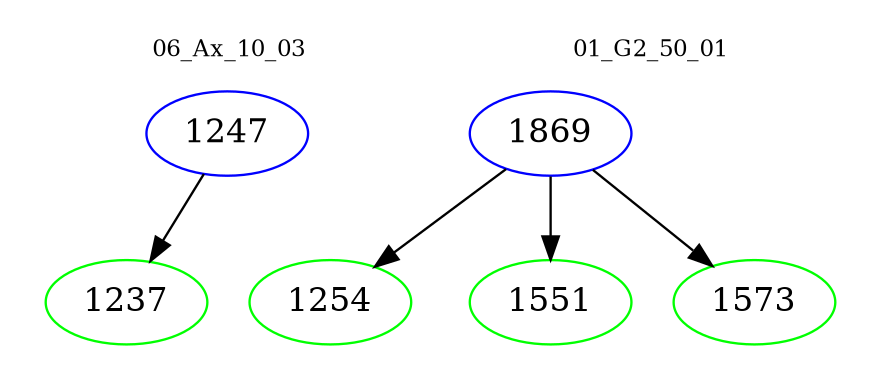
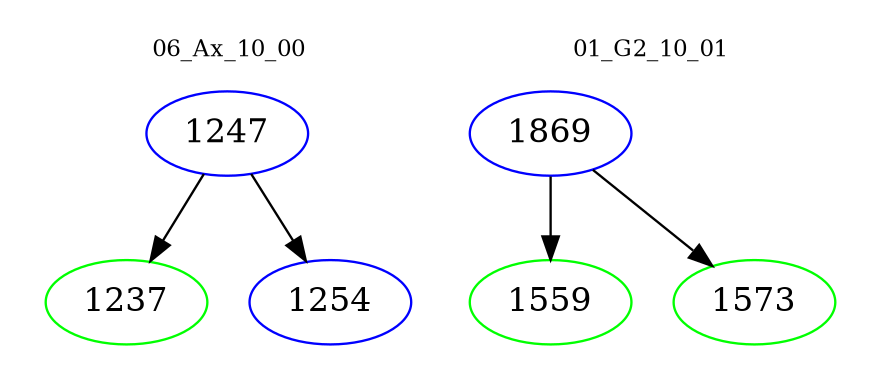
cluster "06_Ax_10_03": label "06_Ax_10_03" -> "06_Ax_10_00"
cluster "01_G2_50_01": label "01_G2_50_01" -> "01_G2_10_01"
edge "1869" -> "1254": now "1247" -> "1254"
node "1254": color green -> blue
node "1551": label "1551" -> "1559"
